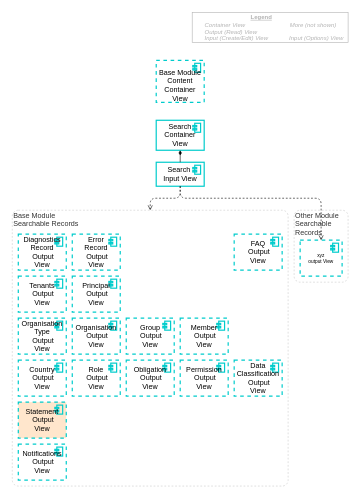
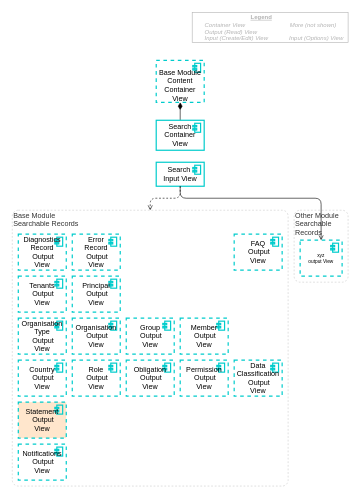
edge "Search Container View" -> "Base Module Content Container View": added
edge "Search Input View" -> "Search Container View": removed
edge "Search Input View" -> "xyz output View": style dashed -> solid
